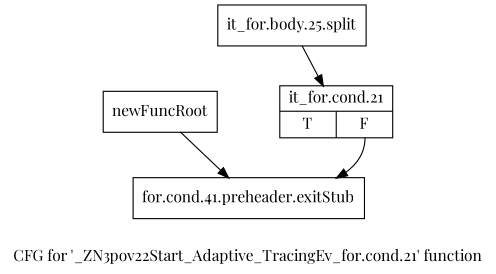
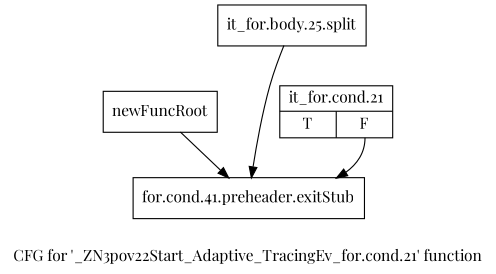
edge "it_for.body.25.split" -> "it_for.cond.21": now "it_for.body.25.split" -> "for.cond.41.preheader.exitStub"
